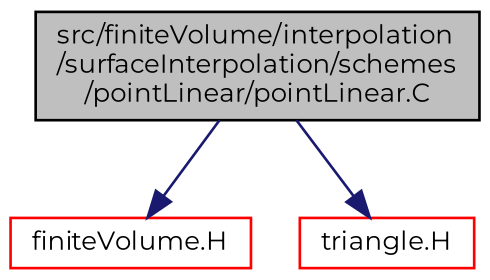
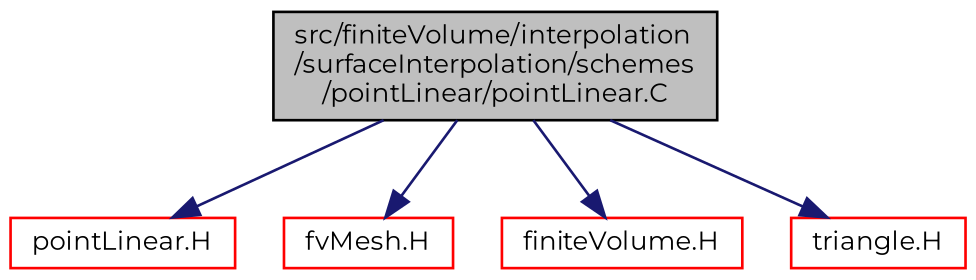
node "pointLinear.H": added
node "fvMesh.H": added
